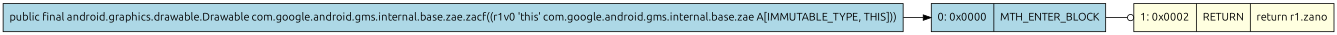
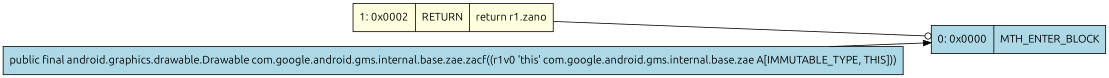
edge "0: 0x0000" -> "1: 0x0002": reversed
